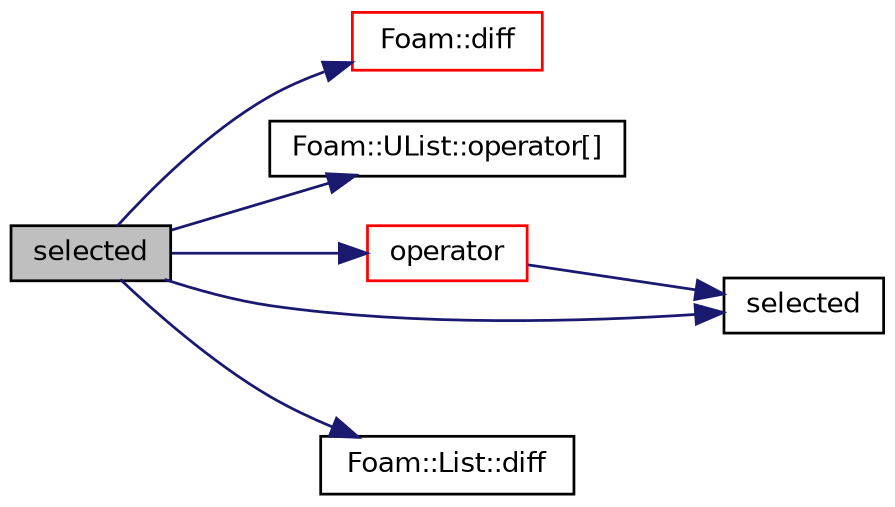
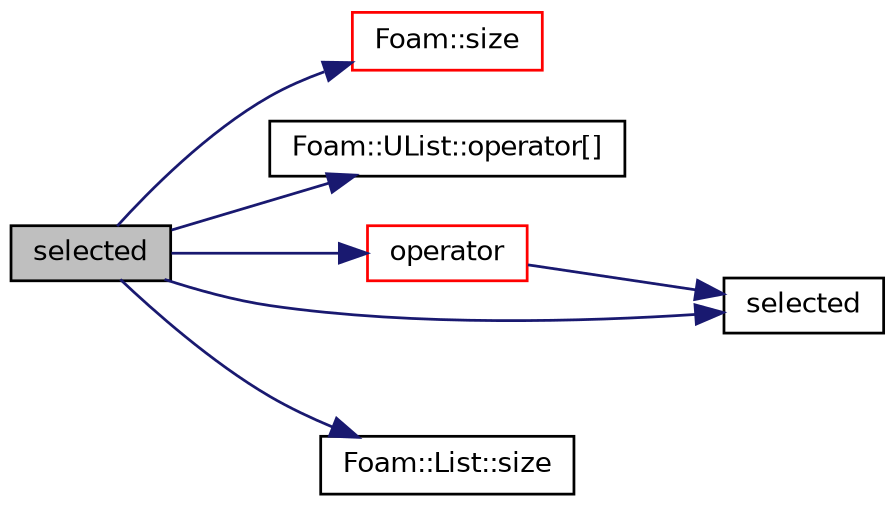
node "Foam::diff": label "Foam::diff" -> "Foam::size"
node "Foam::List::diff": label "Foam::List::diff" -> "Foam::List::size"
